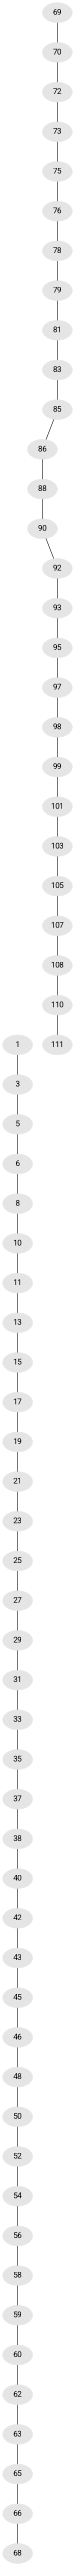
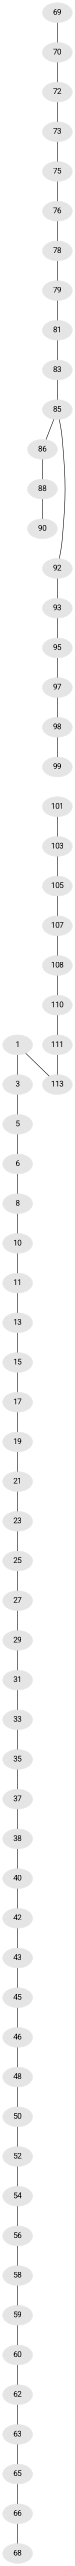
edge "90" -- "92": now "85" -- "92"
edge "99" -- "101": removed
node "113": added
